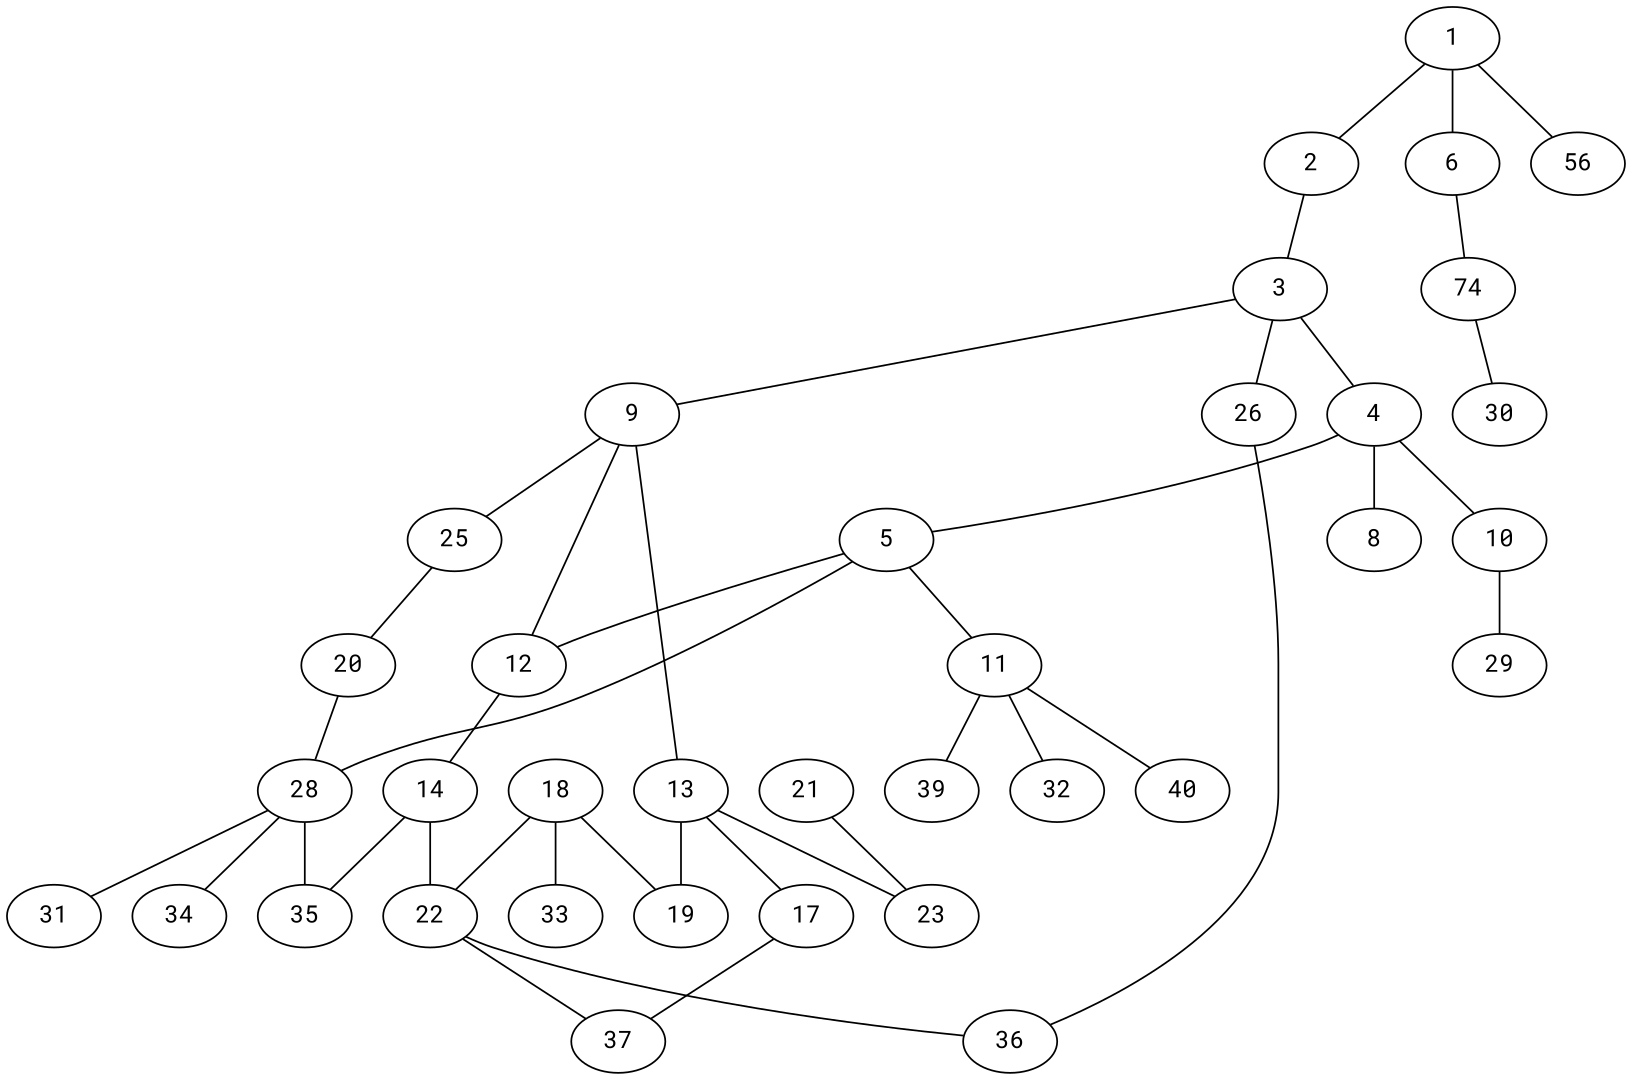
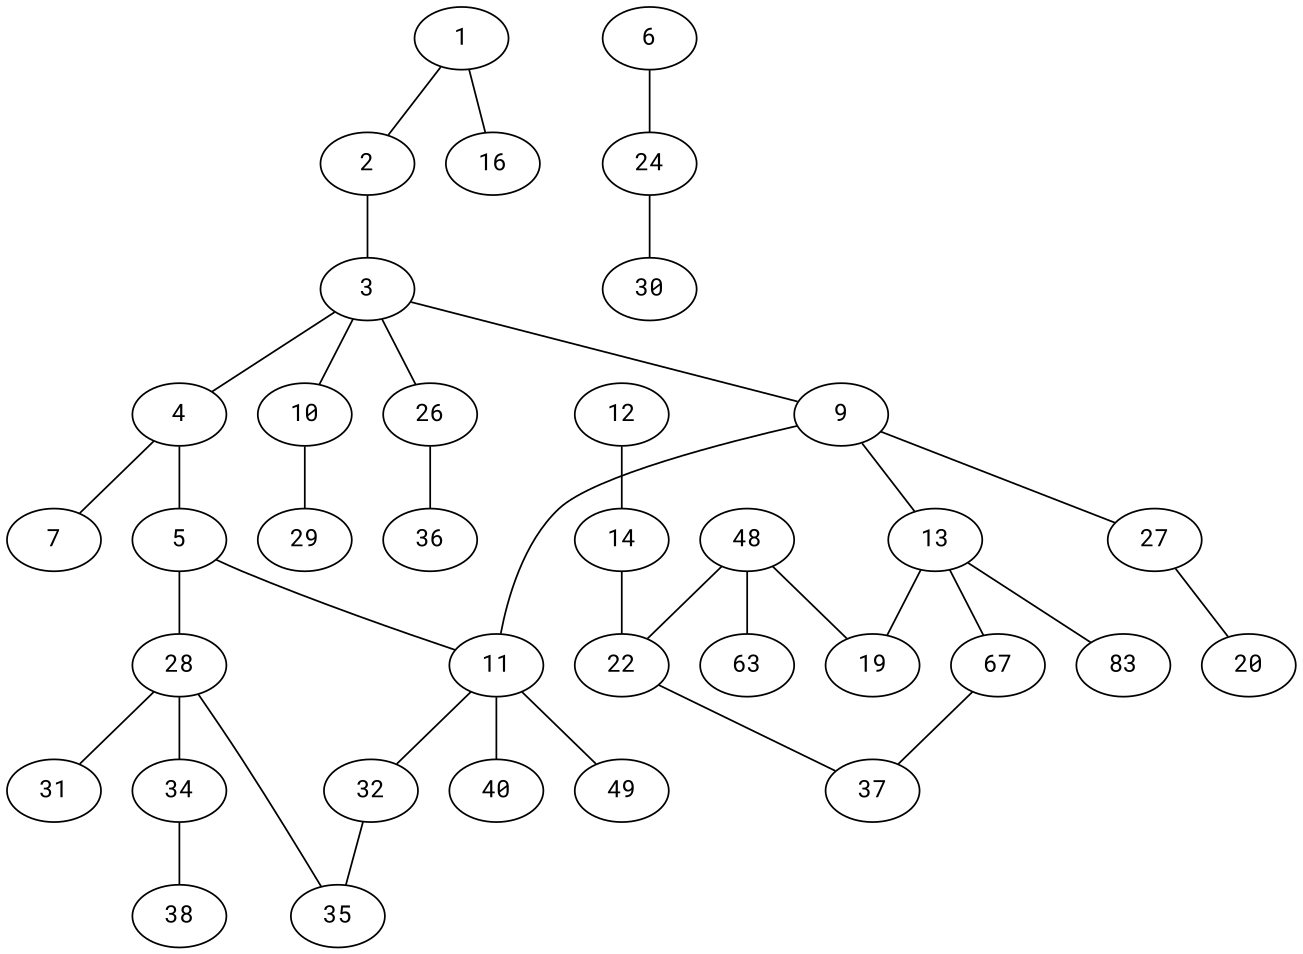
edge "1" -- "6": removed
node "56": label "56" -> "16"
node "74": label "74" -> "24"
edge "4" -- "10": now "3" -- "10"
node "25": label "25" -> "27"
edge "9" -- "12": now "9" -- "11"
node "8": label "8" -> "7"
edge "5" -- "12": removed
edge "20" -- "28": removed
node "18": label "18" -> "48"
node "21": removed
node "39": label "39" -> "49"
edge "14" -- "35": now "32" -- "35"
node "38": added
node "33": label "33" -> "63"
node "17": label "17" -> "67"
node "23": label "23" -> "83"
edge "22" -- "36": removed
